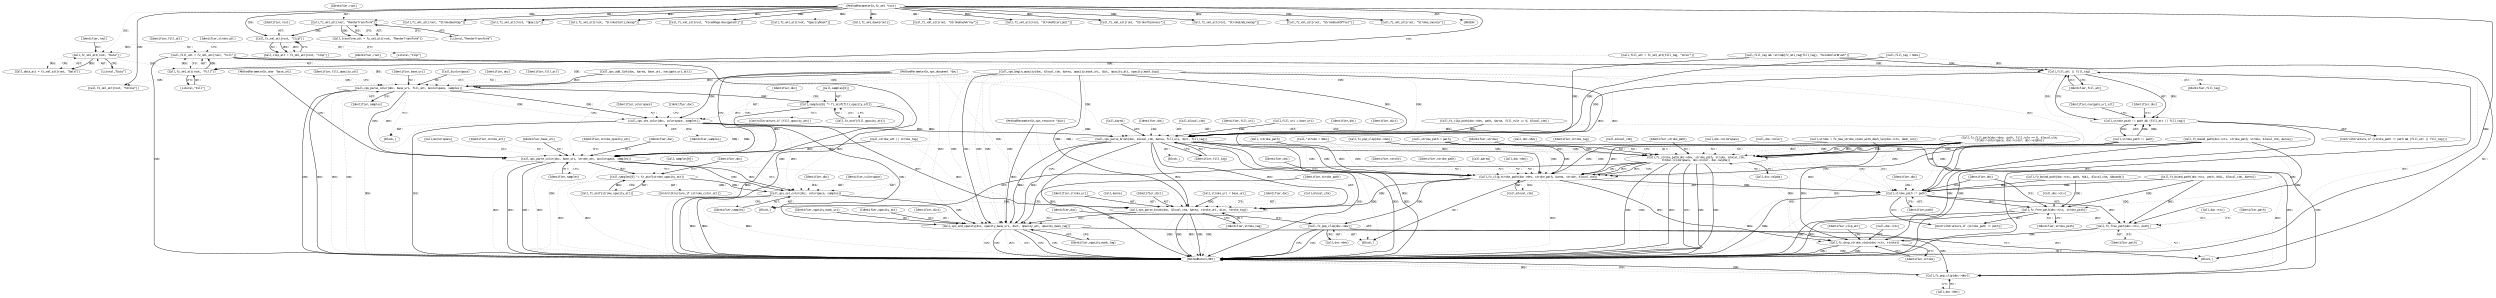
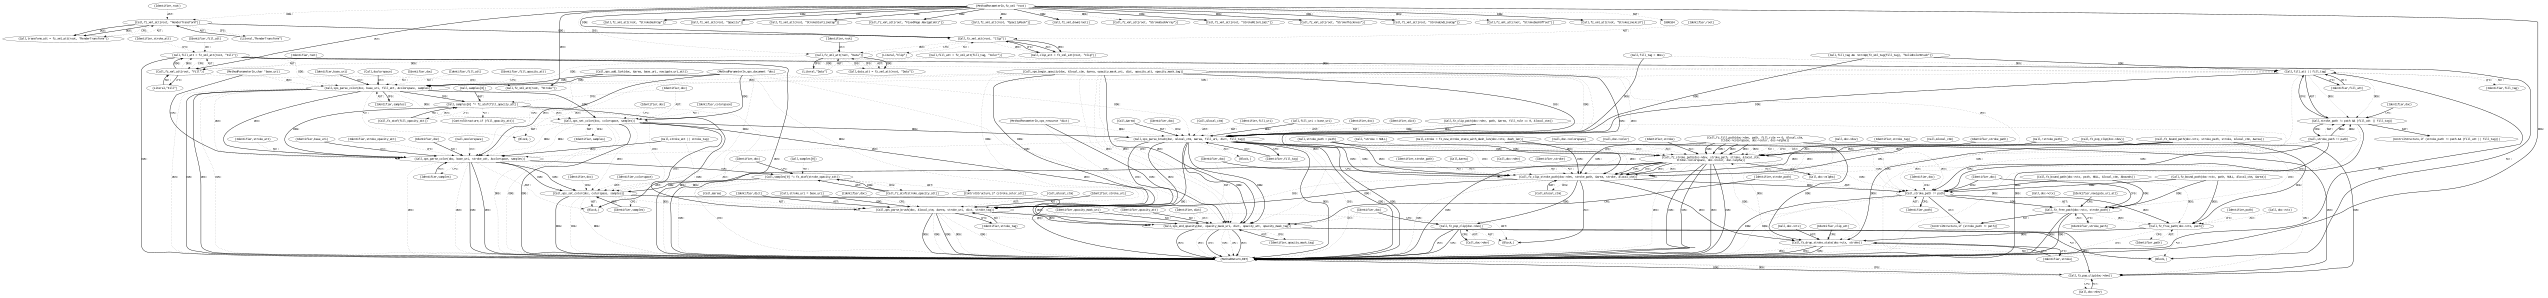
edge "(Identifier,navigate_uri_att)" -> "(Call,stroke_path != path && (fill_att || fill_tag))": now "(Identifier,navigate_uri_att)" -> "(Call,fz_free_path(doc->ctx, stroke_path))"
